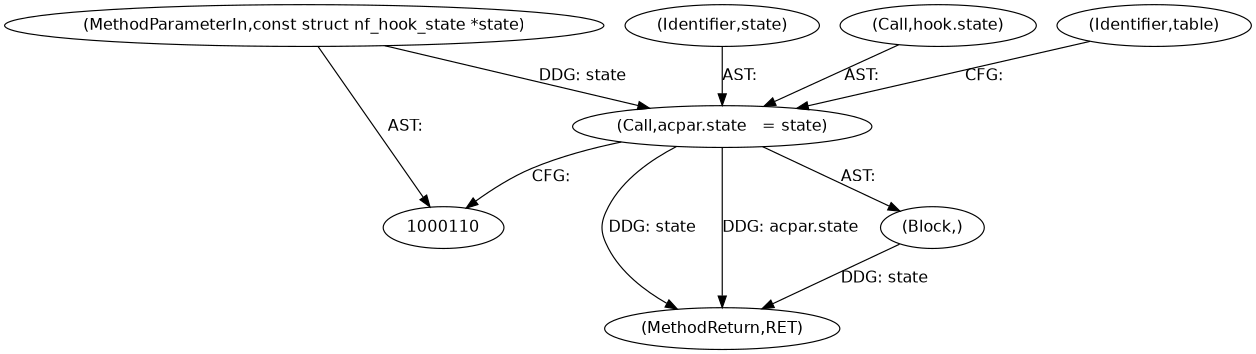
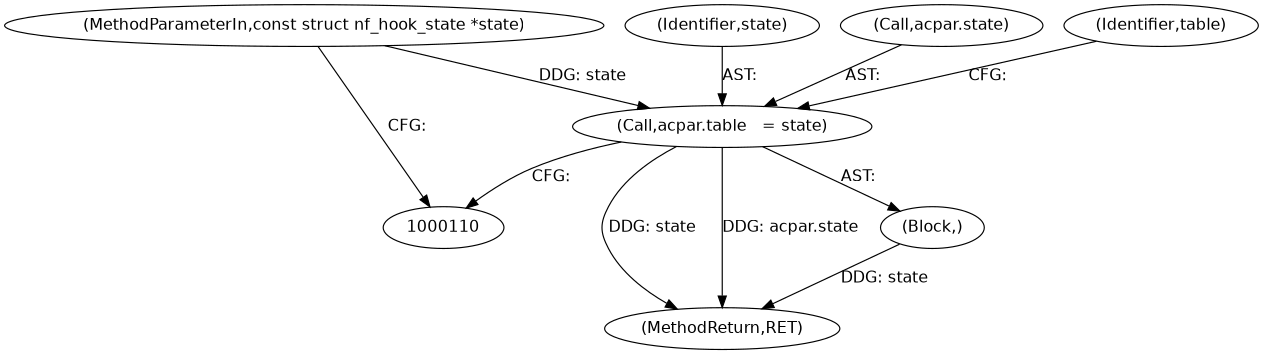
node "(Call,hook.state)": label "(Call,hook.state)" -> "(Call,acpar.state)"
edge "(MethodParameterIn,const struct nf_hook_state *state)" -> "1000110": label "AST: " -> "CFG: "
node "(Call,acpar.state   = state)": label "(Call,acpar.state   = state)" -> "(Call,acpar.table   = state)"
